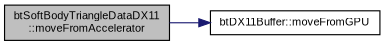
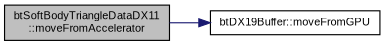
node "btDX11Buffer::moveFromGPU": label "btDX11Buffer::moveFromGPU" -> "btDX19Buffer::moveFromGPU"
